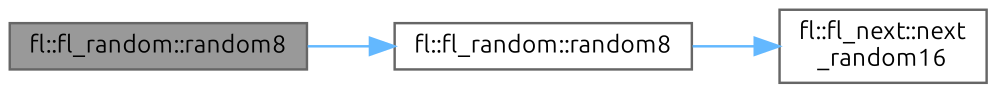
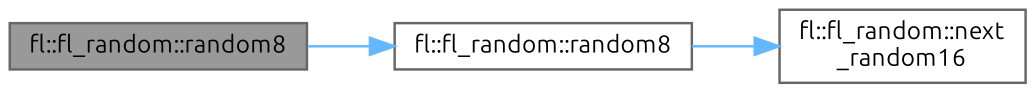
node "fl::fl_next::next _random16": label "fl::fl_next::next _random16" -> "fl::fl_random::next _random16"
